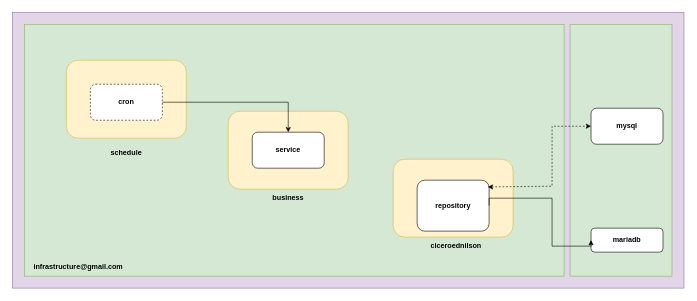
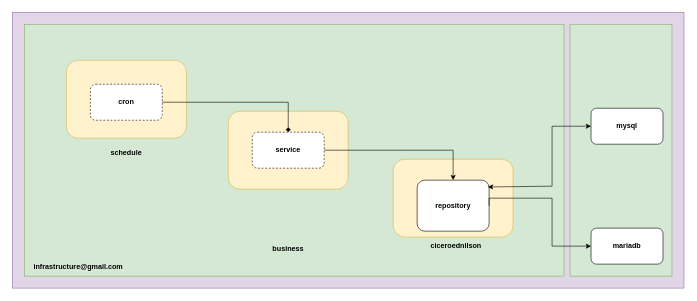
edge "cron" -> "service": arrowhead classic -> diamond
node "service": style solid -> dashed
edge "mysql" -- "repository": style dashed -> solid
edge "service" -> "repository": added
node "business": moved (288, 198) -> (288, 249)
node "mariadb": size 72x24 -> 72x36
